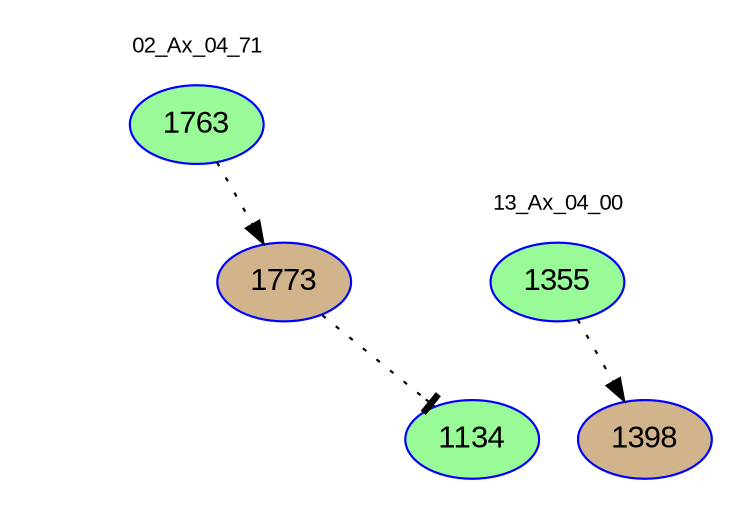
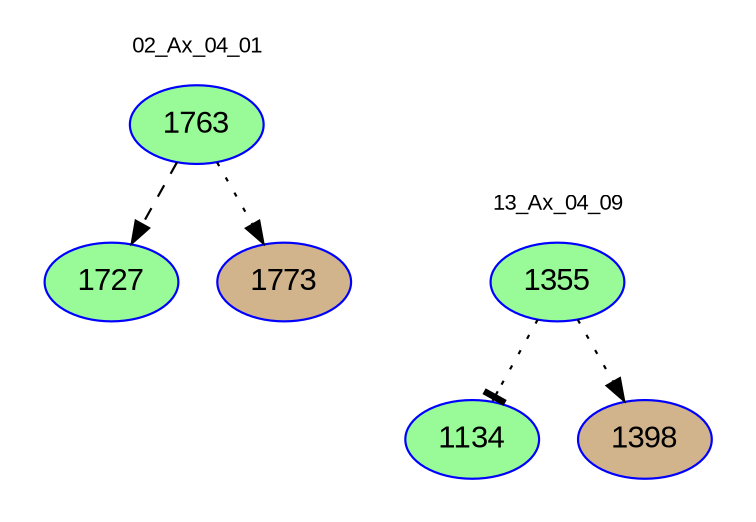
cluster "02_Ax_04_71": label "02_Ax_04_71" -> "02_Ax_04_01"
cluster "13_Ax_04_00": label "13_Ax_04_00" -> "13_Ax_04_09"
node "1727": added
edge "1773" -> "1134": now "1355" -> "1134"
